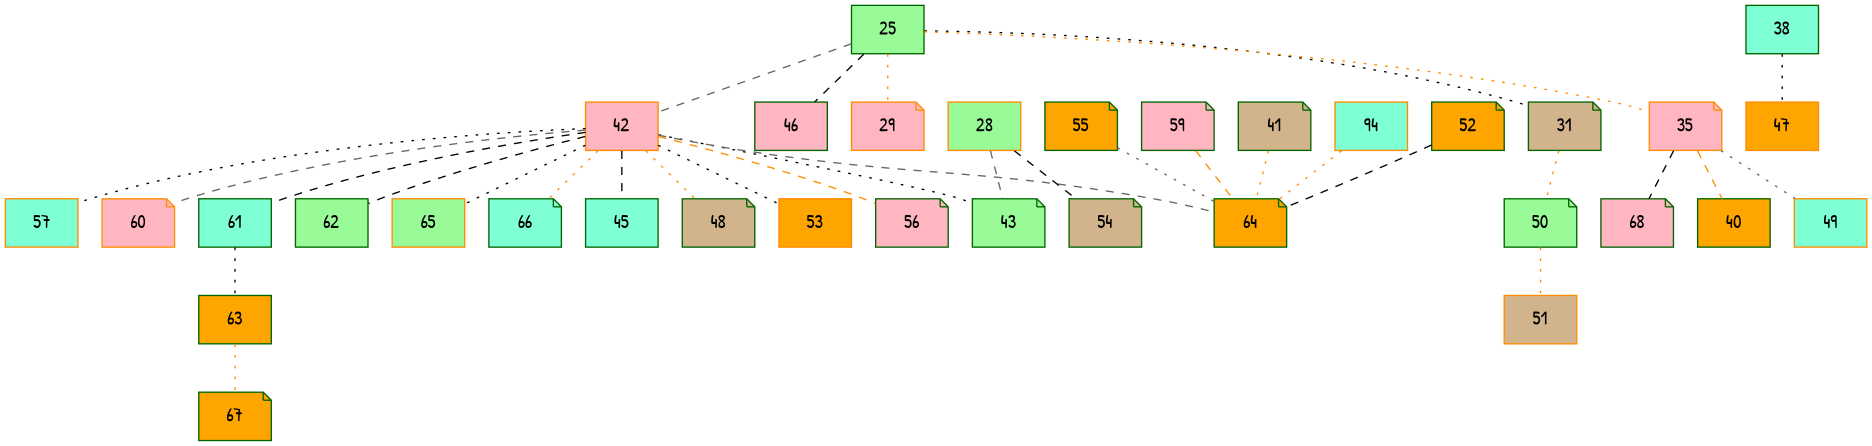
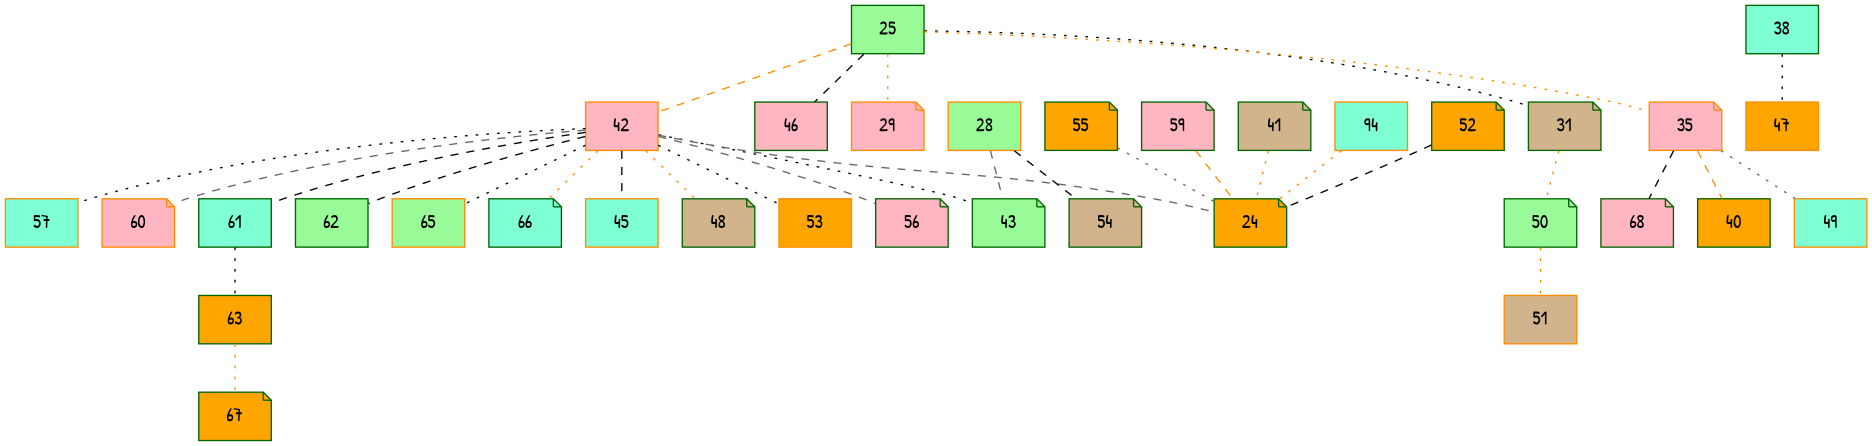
edge "25" -- "42": color gray40 -> darkorange
edge "42" -- "56": color darkorange -> gray40
node "45": color darkgreen -> darkorange
node "64": label "64" -> "24"
